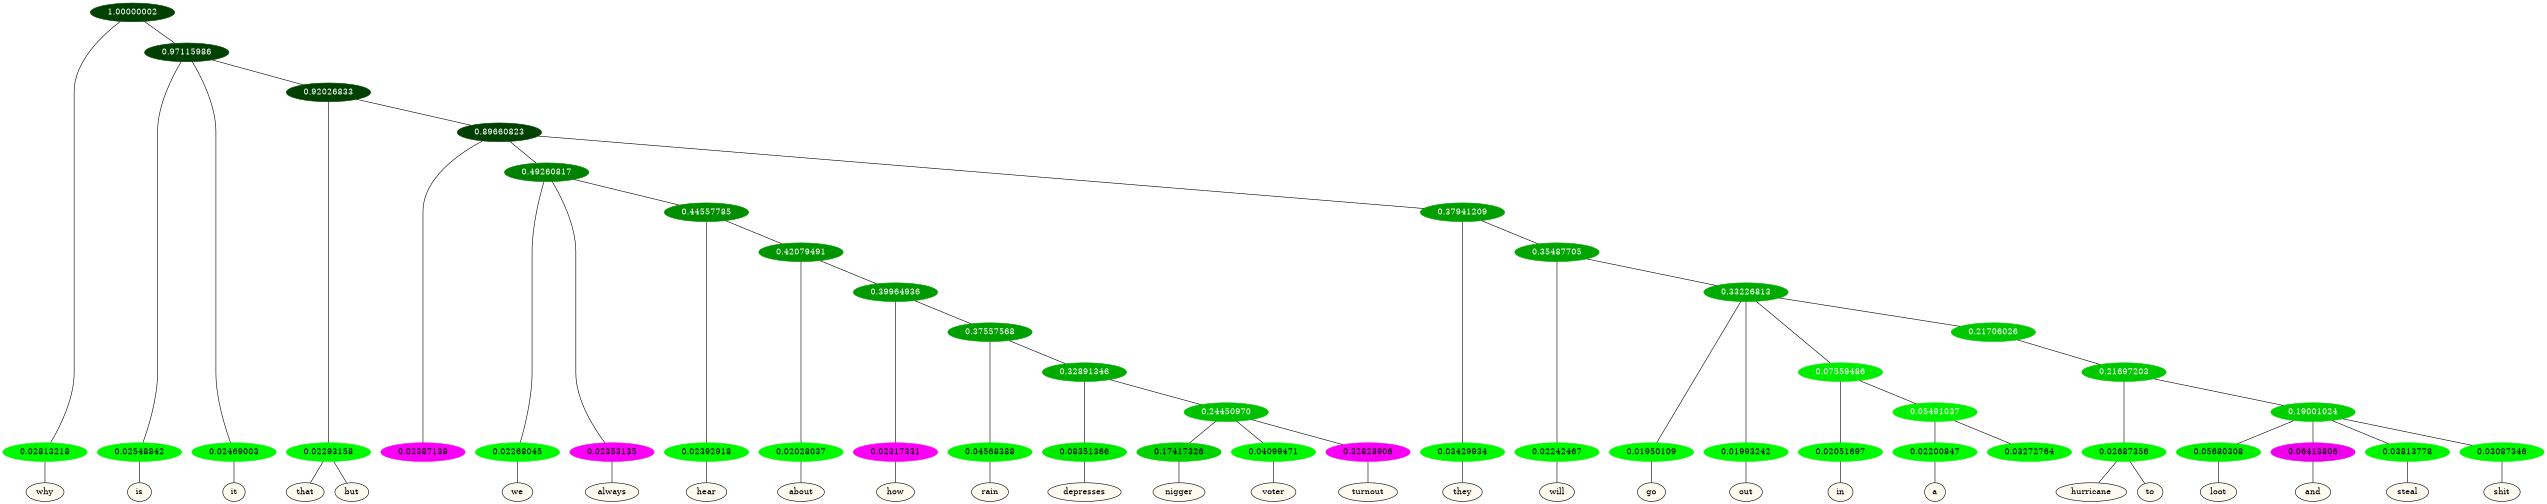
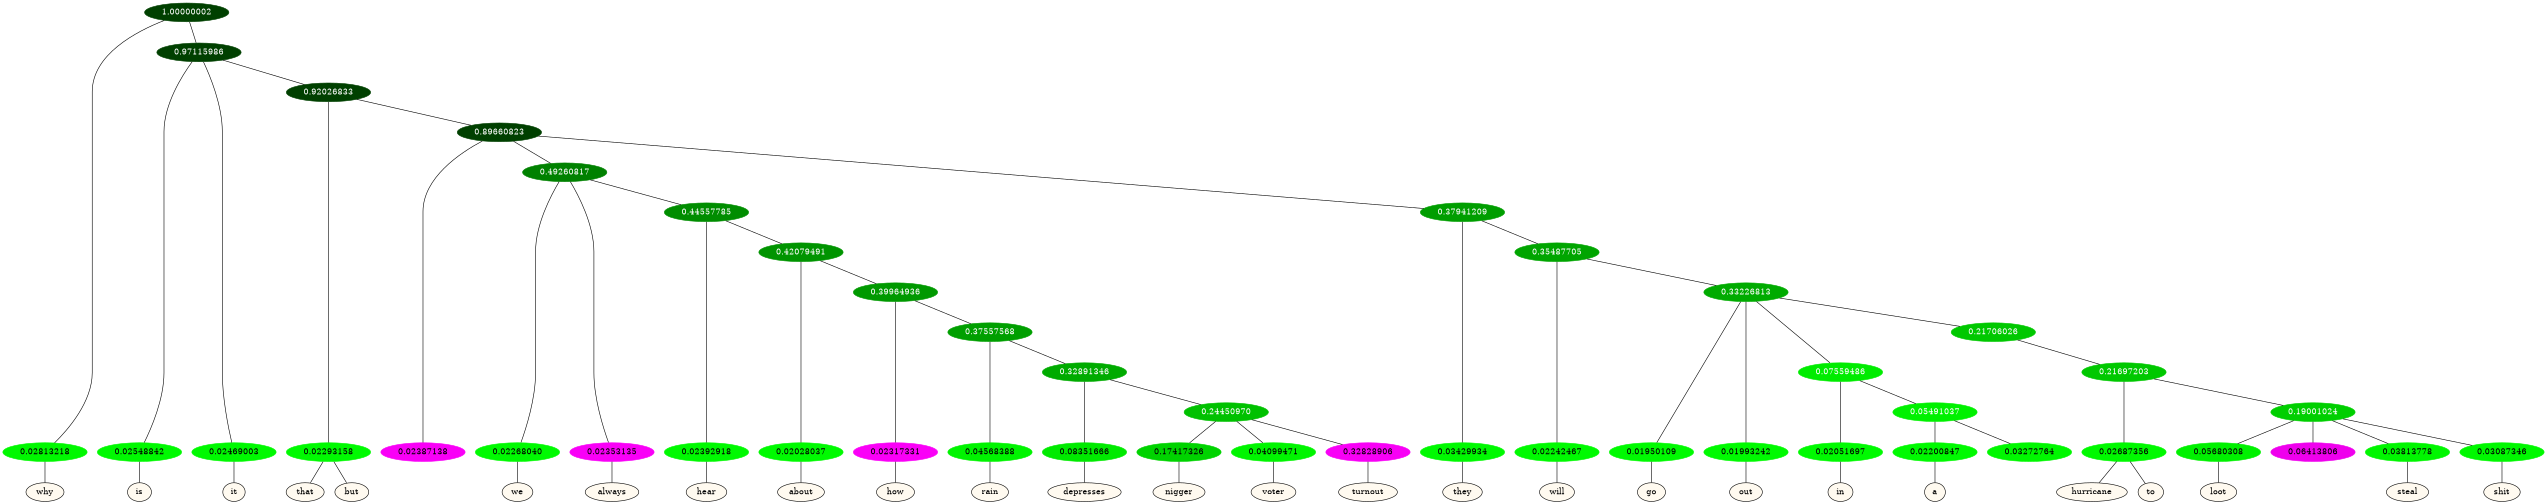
node "0.02268045": label "0.02268045" -> "0.02268040"
node "0.08351366": label "0.08351366" -> "0.08351666"
node "and": removed
